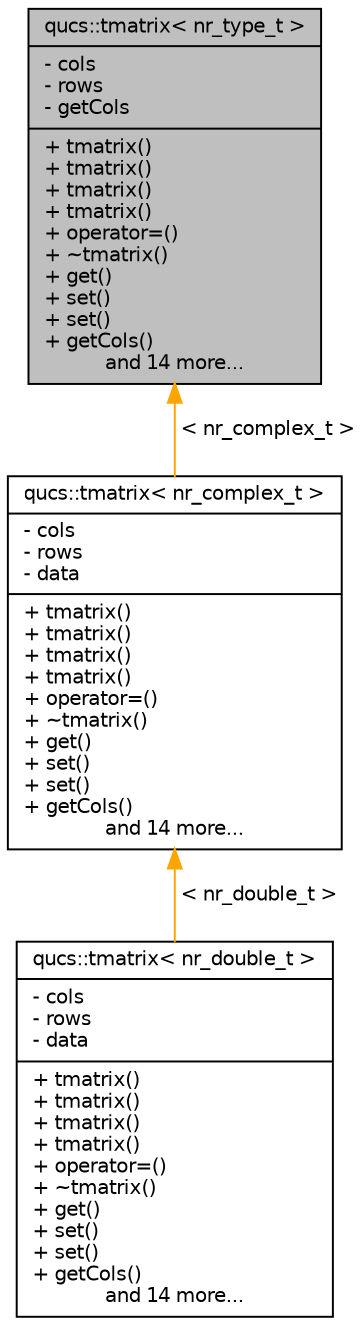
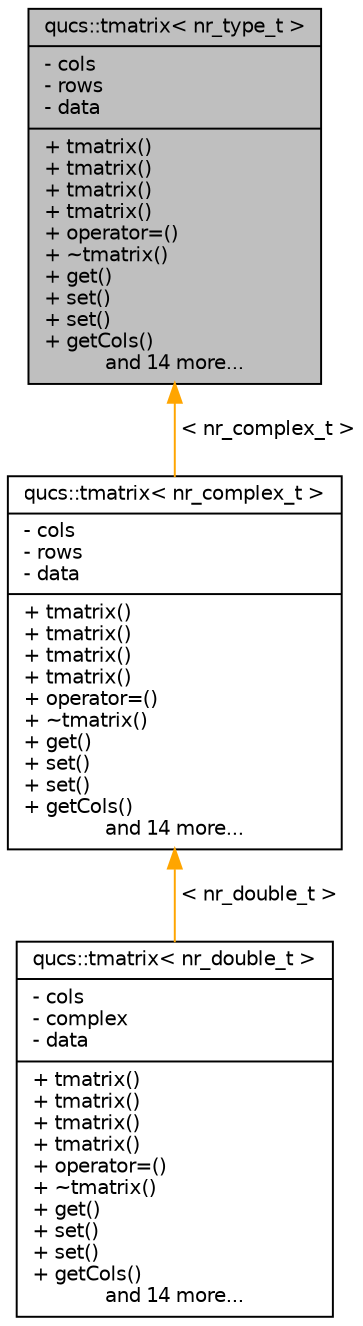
node "qucs::tmatrix< nr_type_t >": text "- getCols" -> "- data"
node "qucs::tmatrix< nr_double_t >": text "- rows" -> "- complex"
